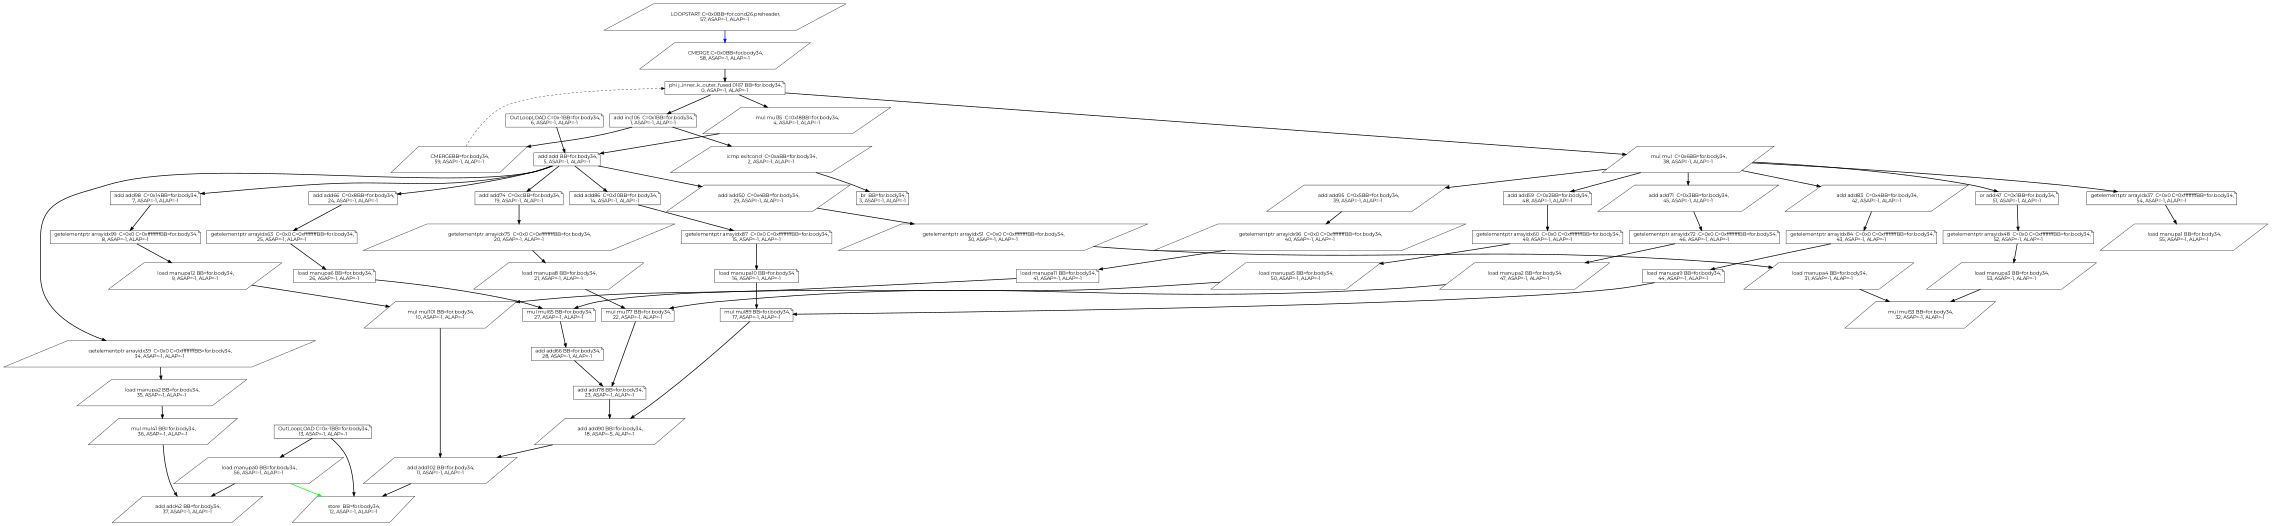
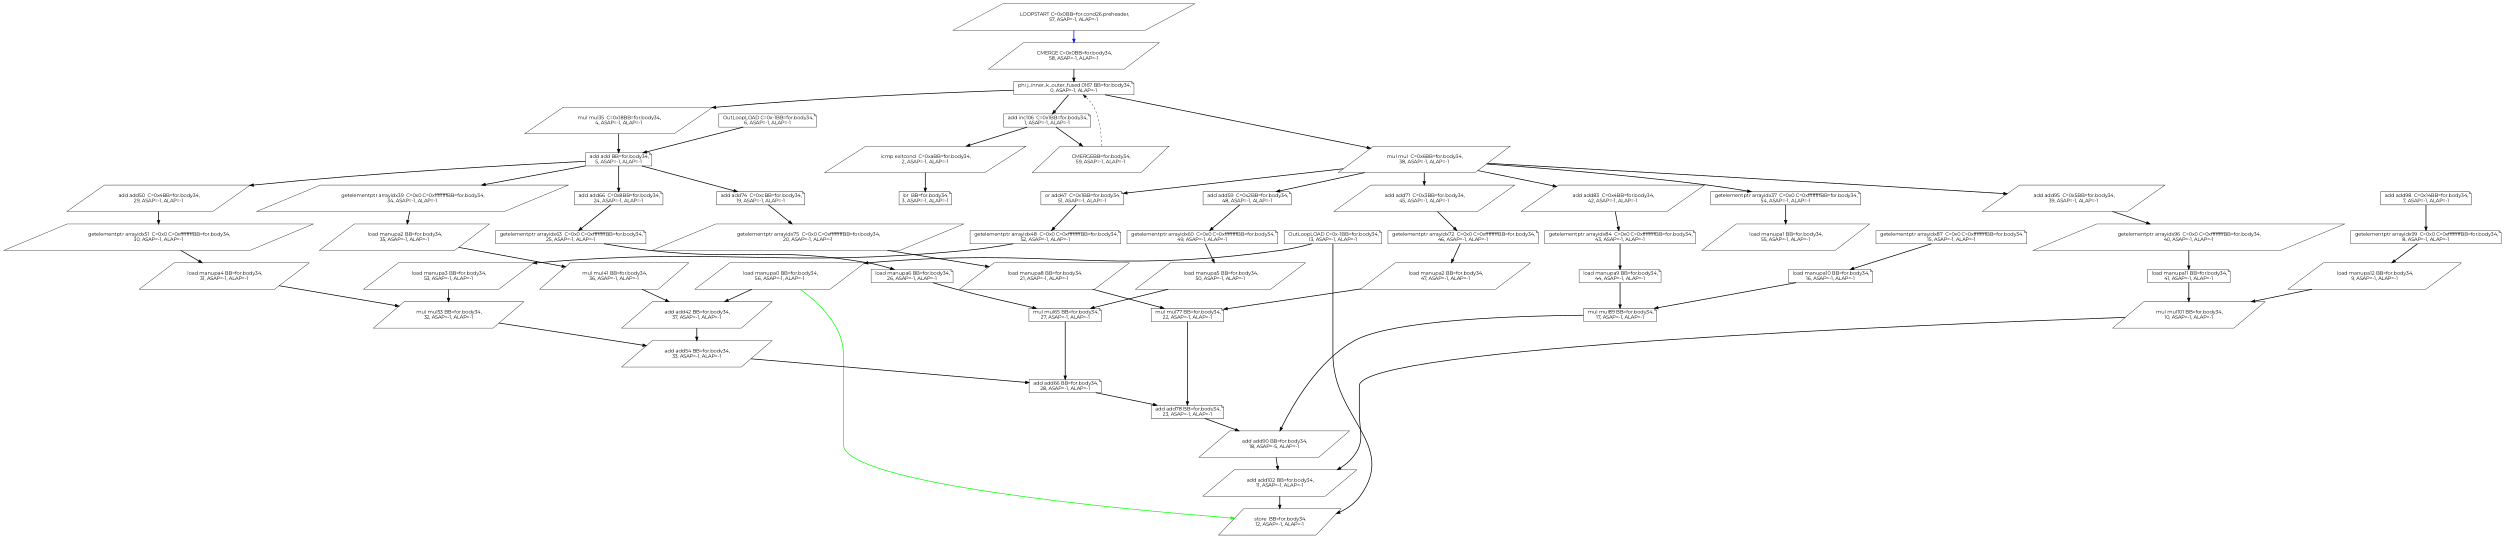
edge "add add BB=for.body34, 5, ASAP=-1, ALAP=-1" -> "add add98  C=0x14BB=for.body34, 7, ASAP=-1, ALAP=-1": removed
node "add add86  C=0x10BB=for.body34, 14, ASAP=-1, ALAP=-1": removed
node "add add54 BB=for.body34, 33, ASAP=-1, ALAP=-1": added
